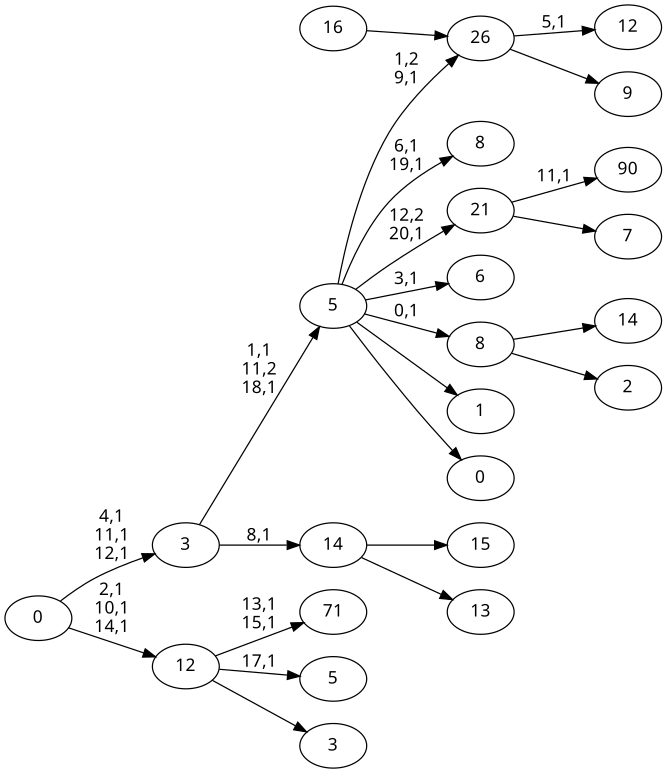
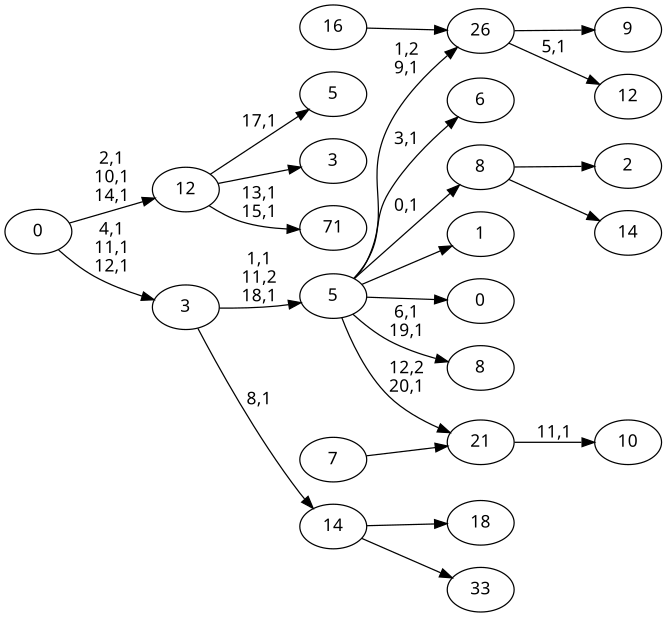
node "90": label "90" -> "10"
edge "21" -> "7": reversed
node "15": label "15" -> "18"
node "13": label "13" -> "33"
